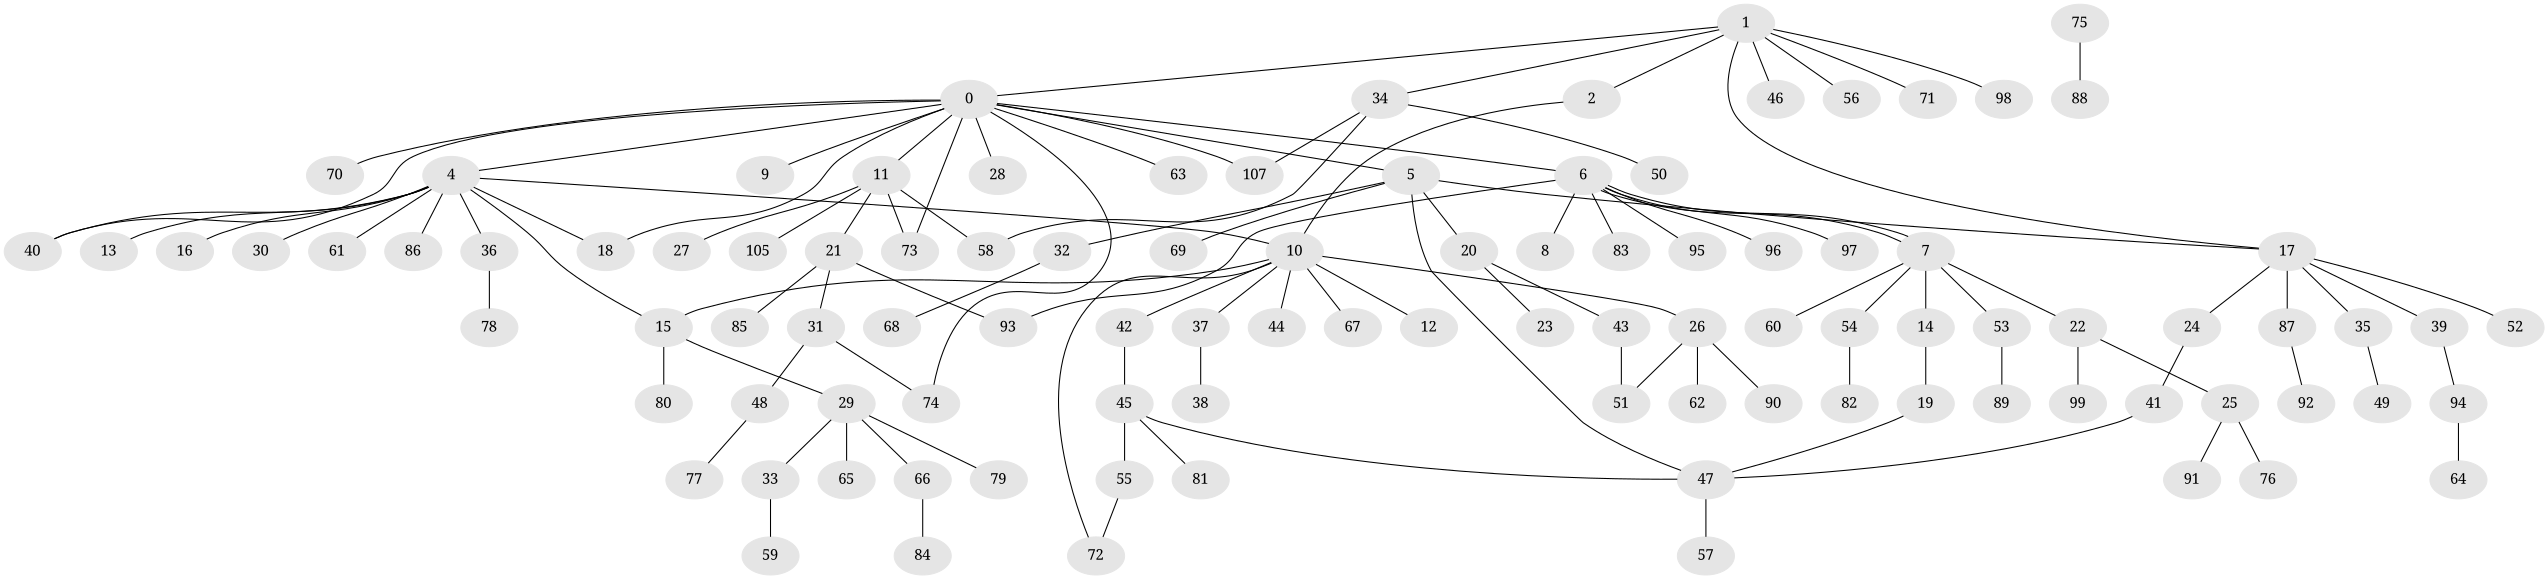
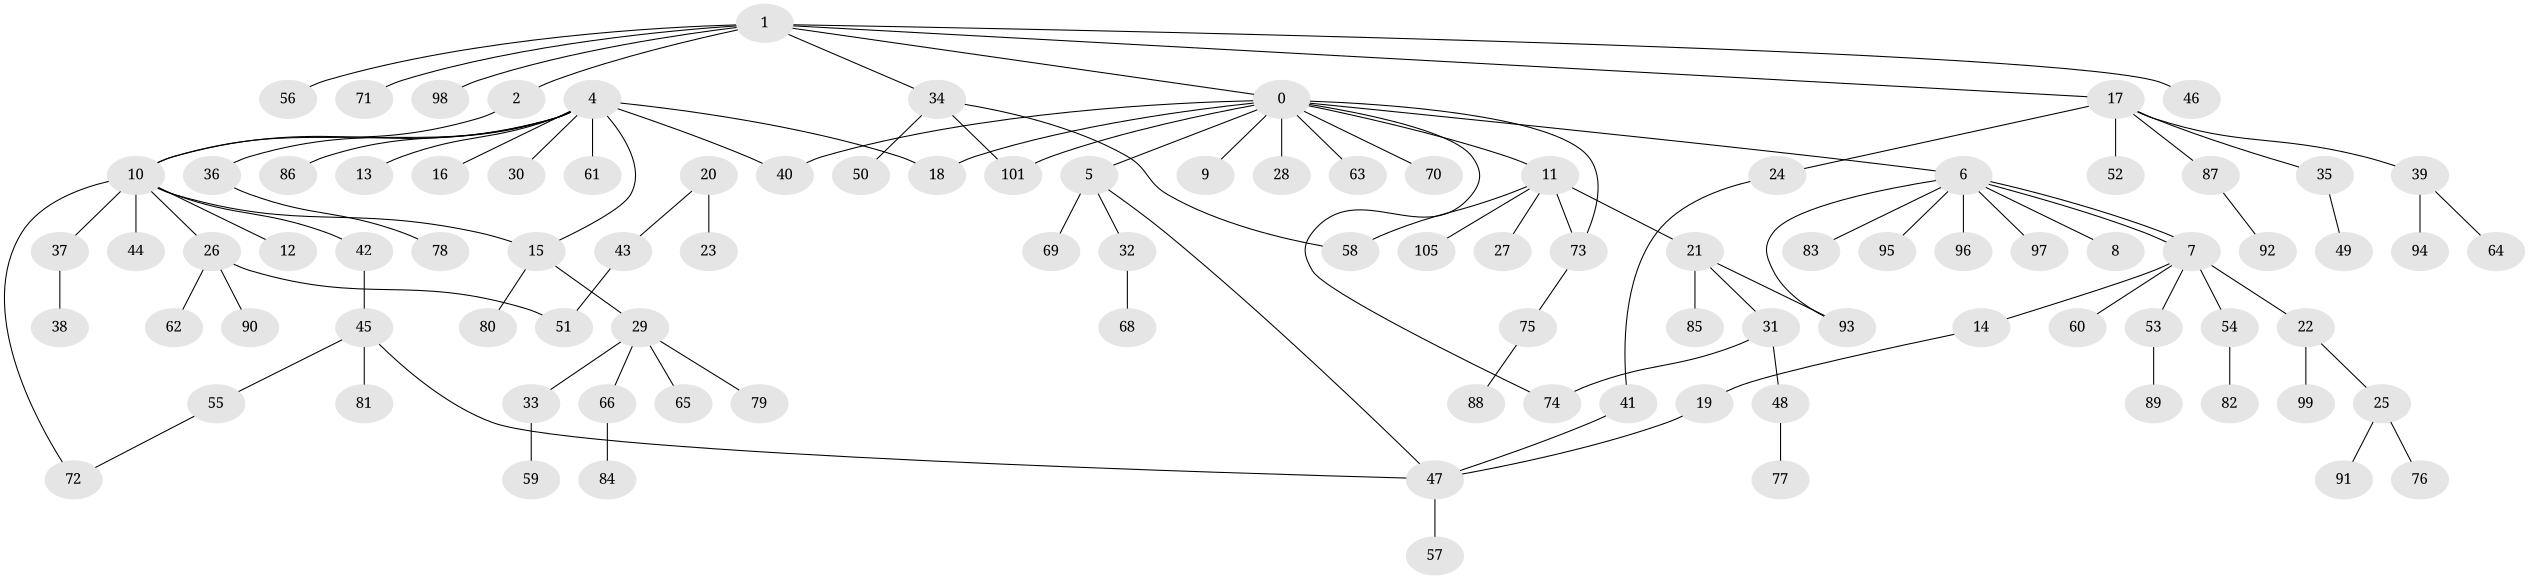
edge "0" -- "4": removed
node "107": label "107" -> "101"
edge "5" -- "20": removed
edge "5" -- "17": removed
edge "73" -- "75": added
node "67": removed
edge "94" -- "64": now "39" -- "64"
